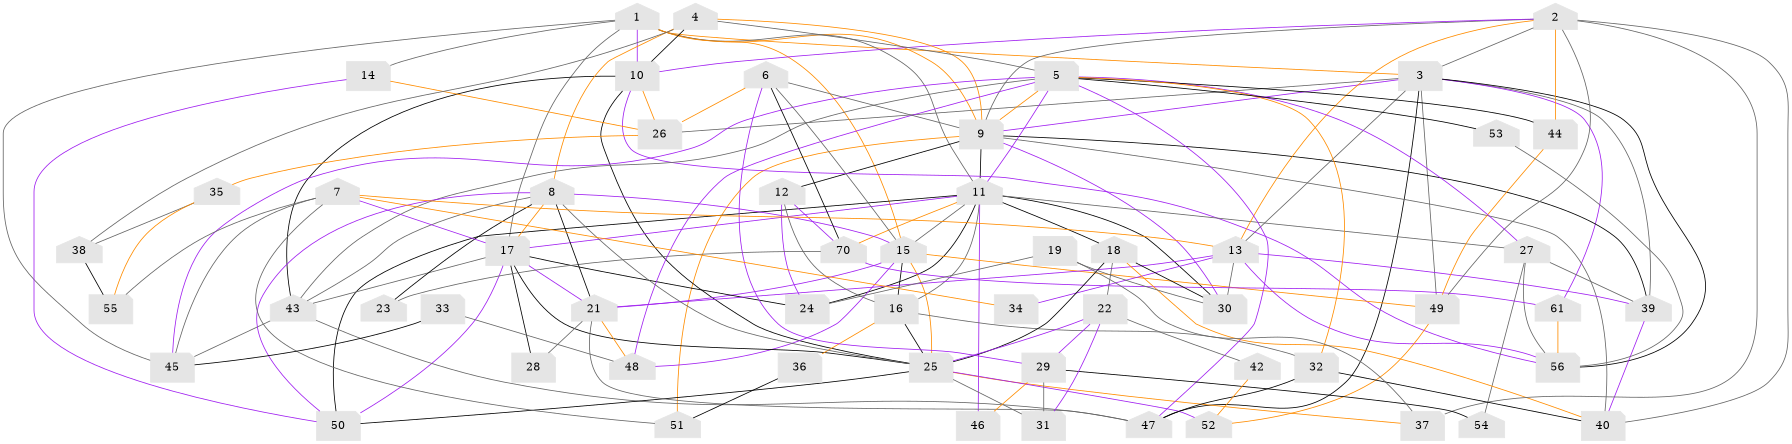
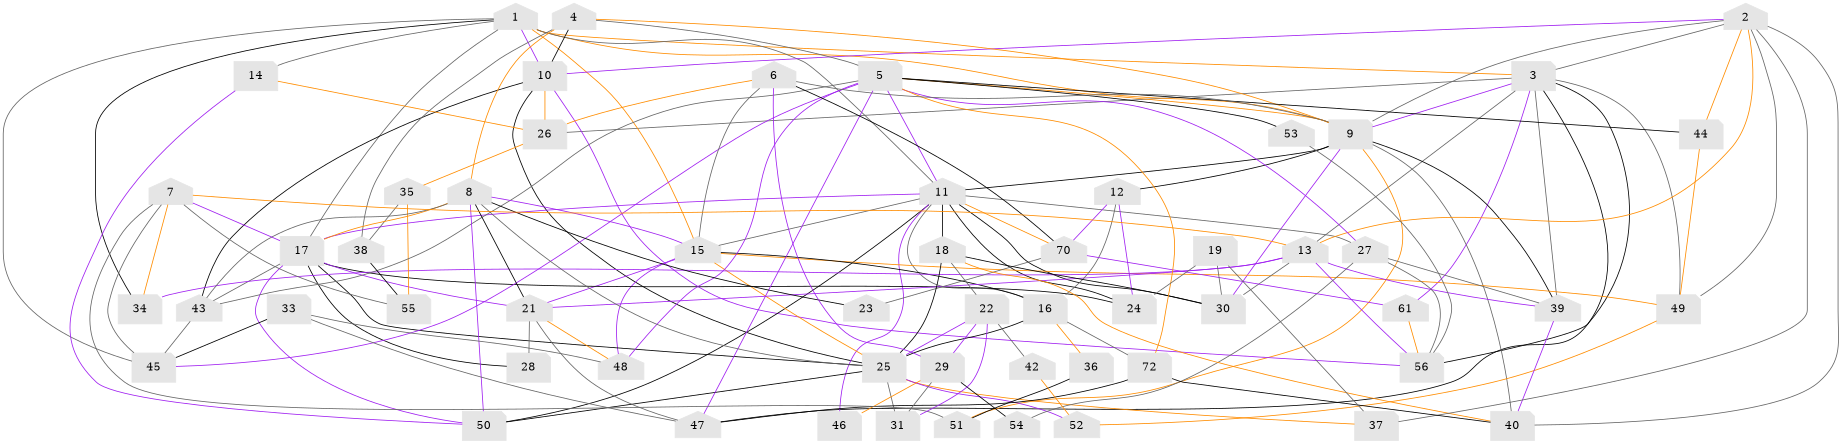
edge "1" -- "34": added
node "32": label "32" -> "72"
edge "43" -- "47": now "33" -- "47"
